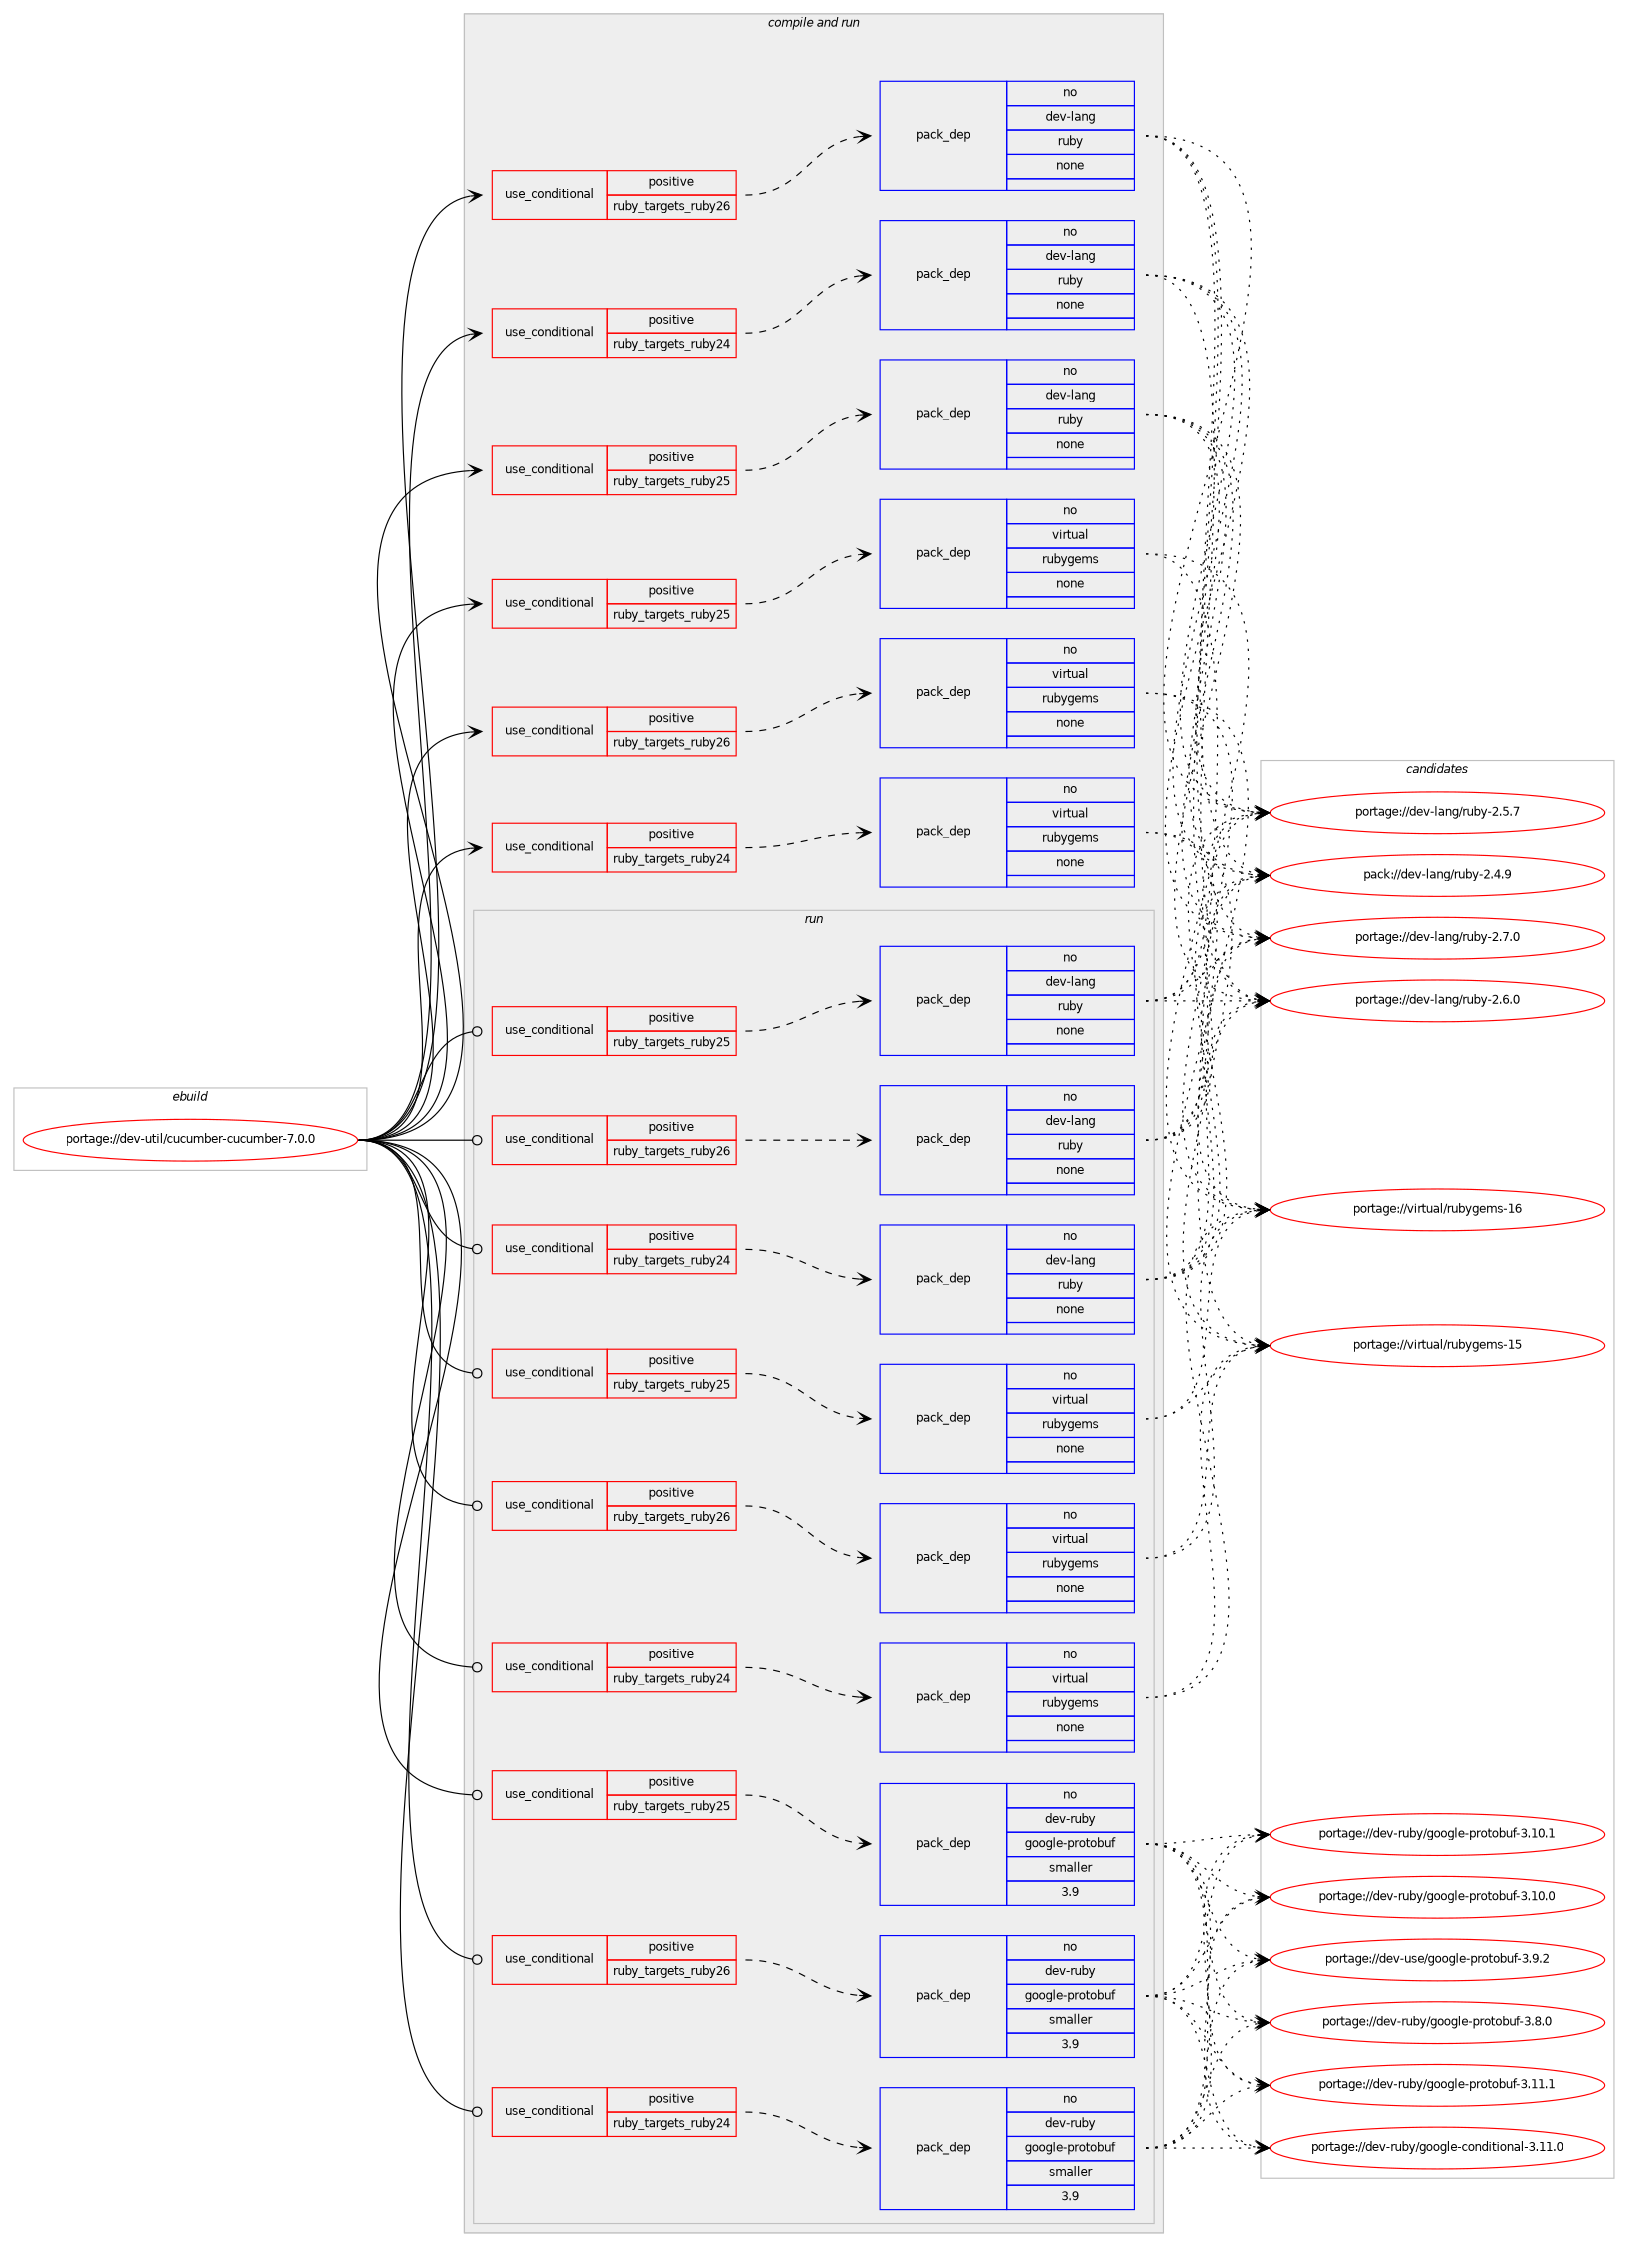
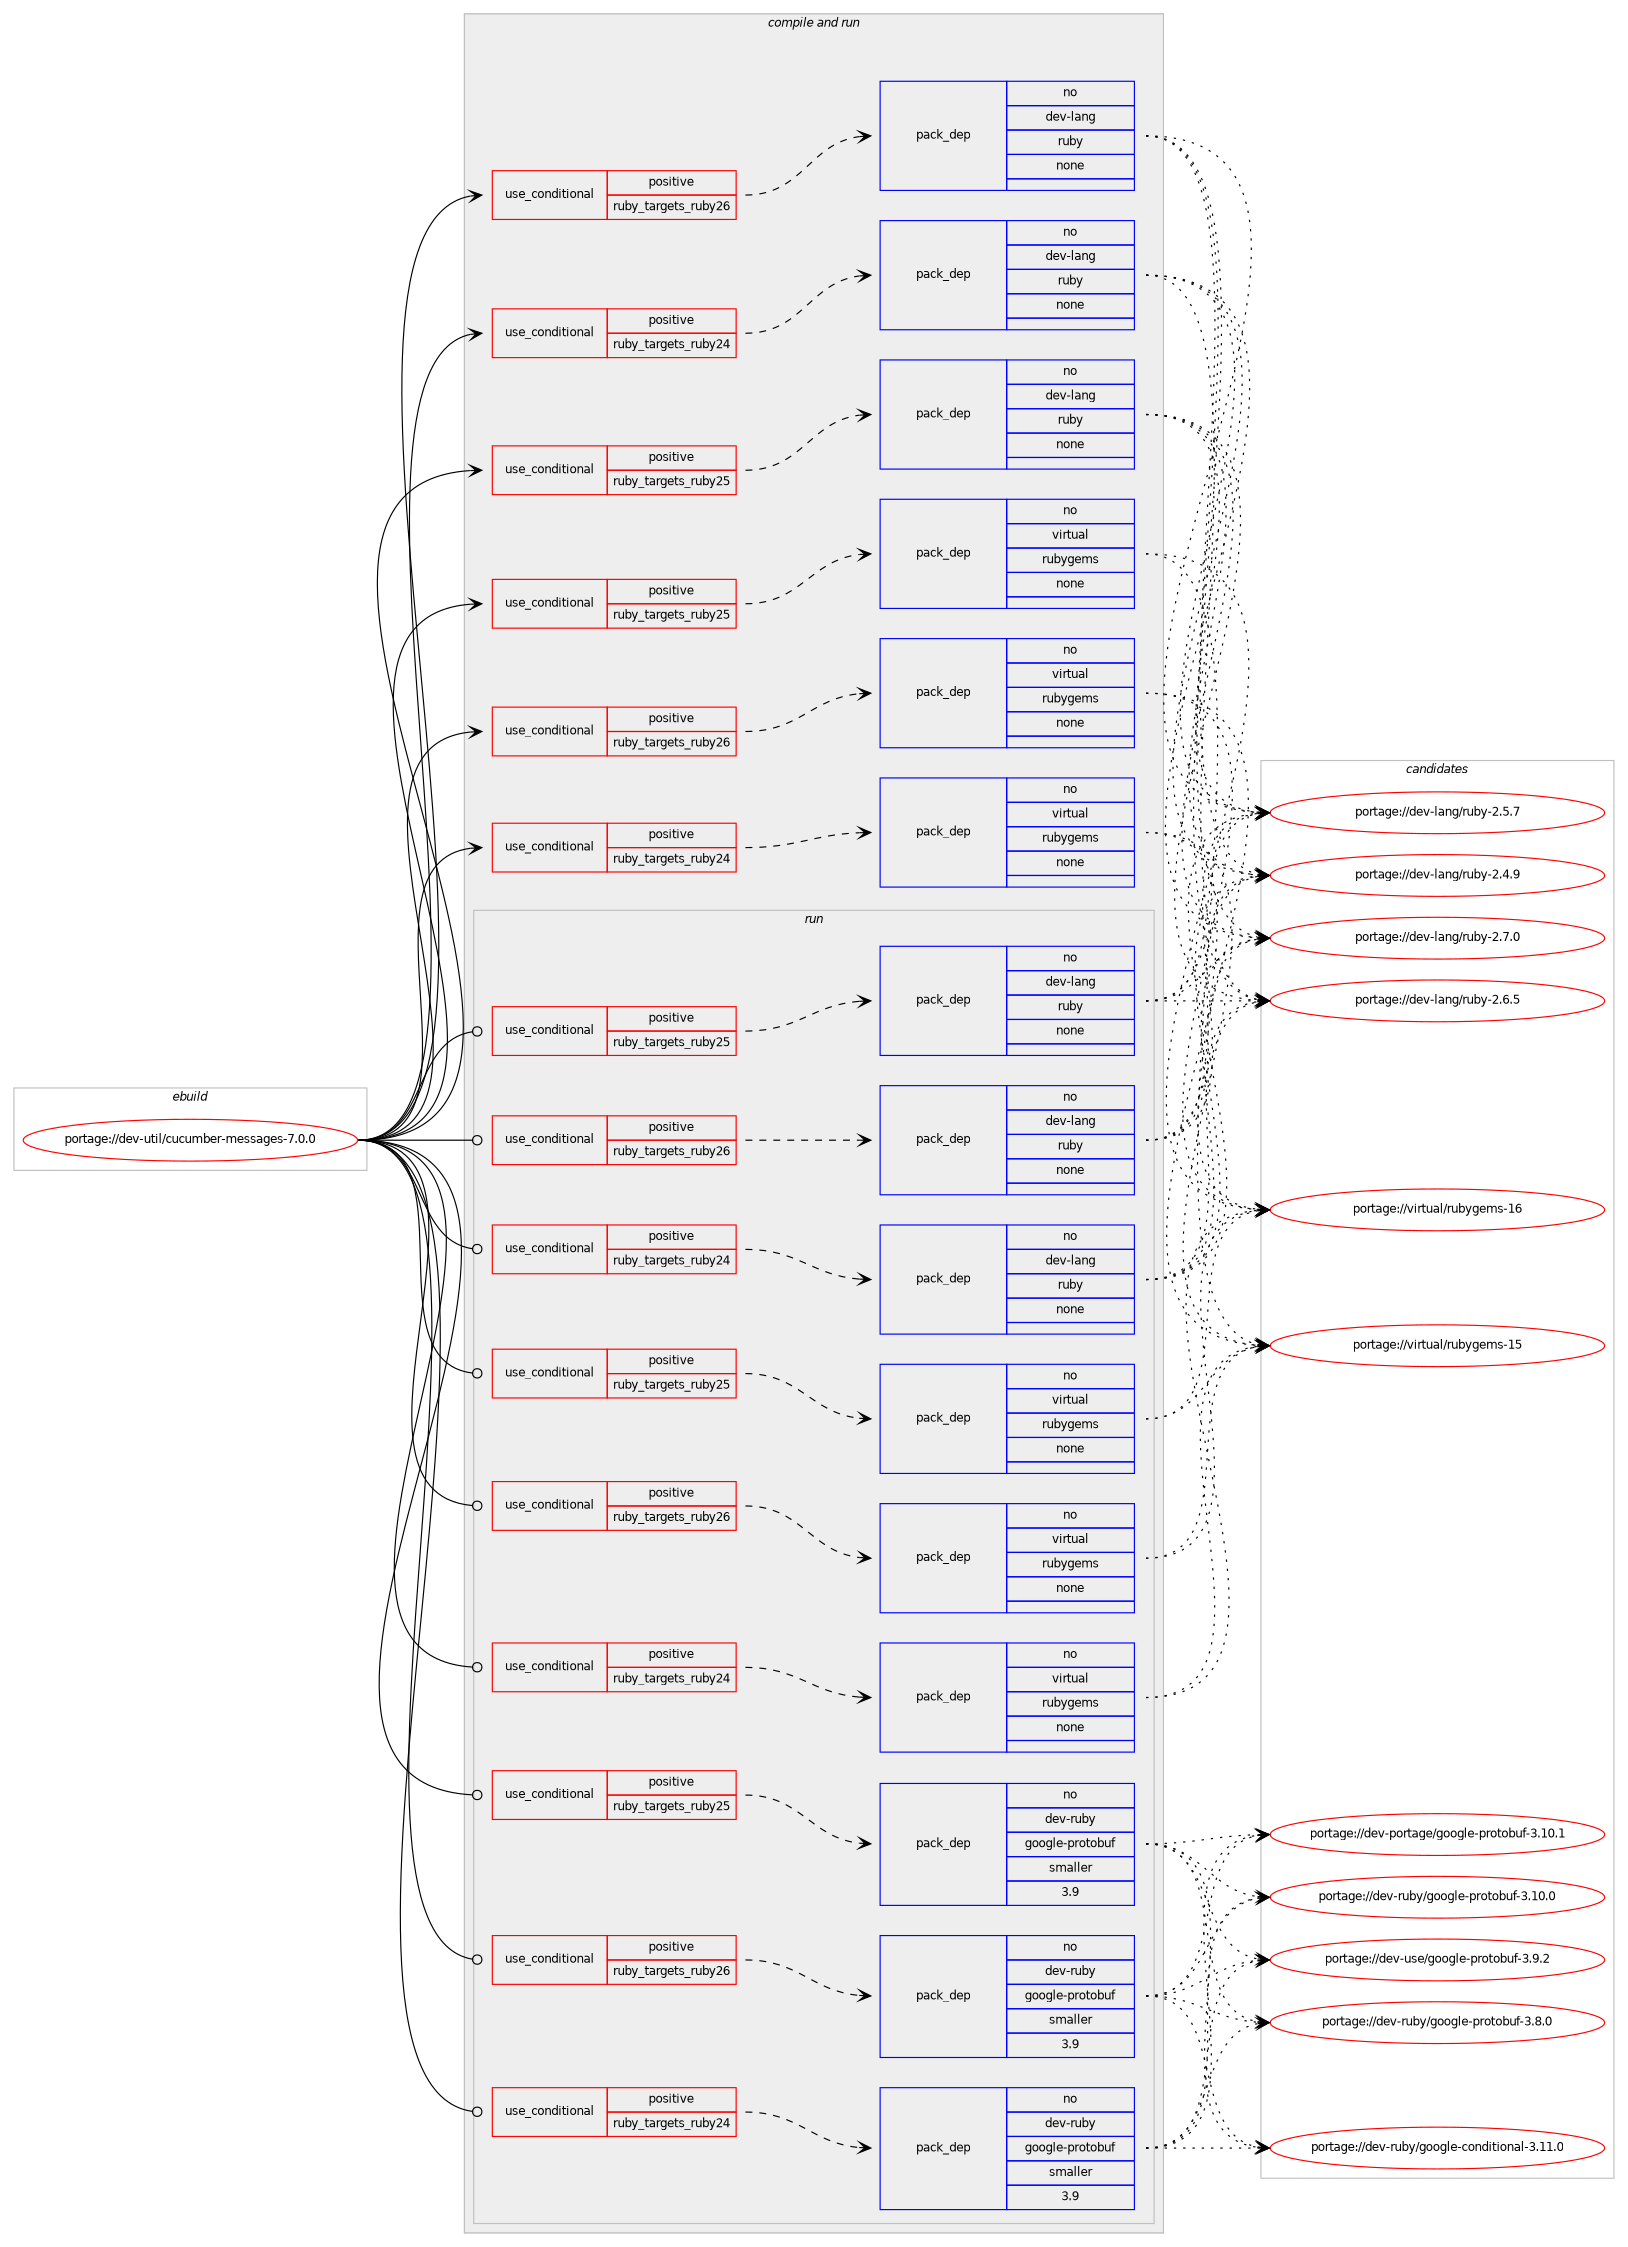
node "pack://dev-lang/ruby-2.4.9": label "pack://dev-lang/ruby-2.4.9" -> "portage://dev-lang/ruby-2.4.9"
node "portage://dev-lang/ruby-2.6.0": label "portage://dev-lang/ruby-2.6.0" -> "portage://dev-lang/ruby-2.6.5"
node "portage://dev-util/cucumber-cucumber-7.0.0": label "portage://dev-util/cucumber-cucumber-7.0.0" -> "portage://dev-util/cucumber-messages-7.0.0"
node "portage://dev-ruby/google-protobuf-3.10.1": label "portage://dev-ruby/google-protobuf-3.10.1" -> "portage://dev-portage/google-protobuf-3.10.1"
node "portage://dev-ruby/google-protobuf-3.11.1": removed
